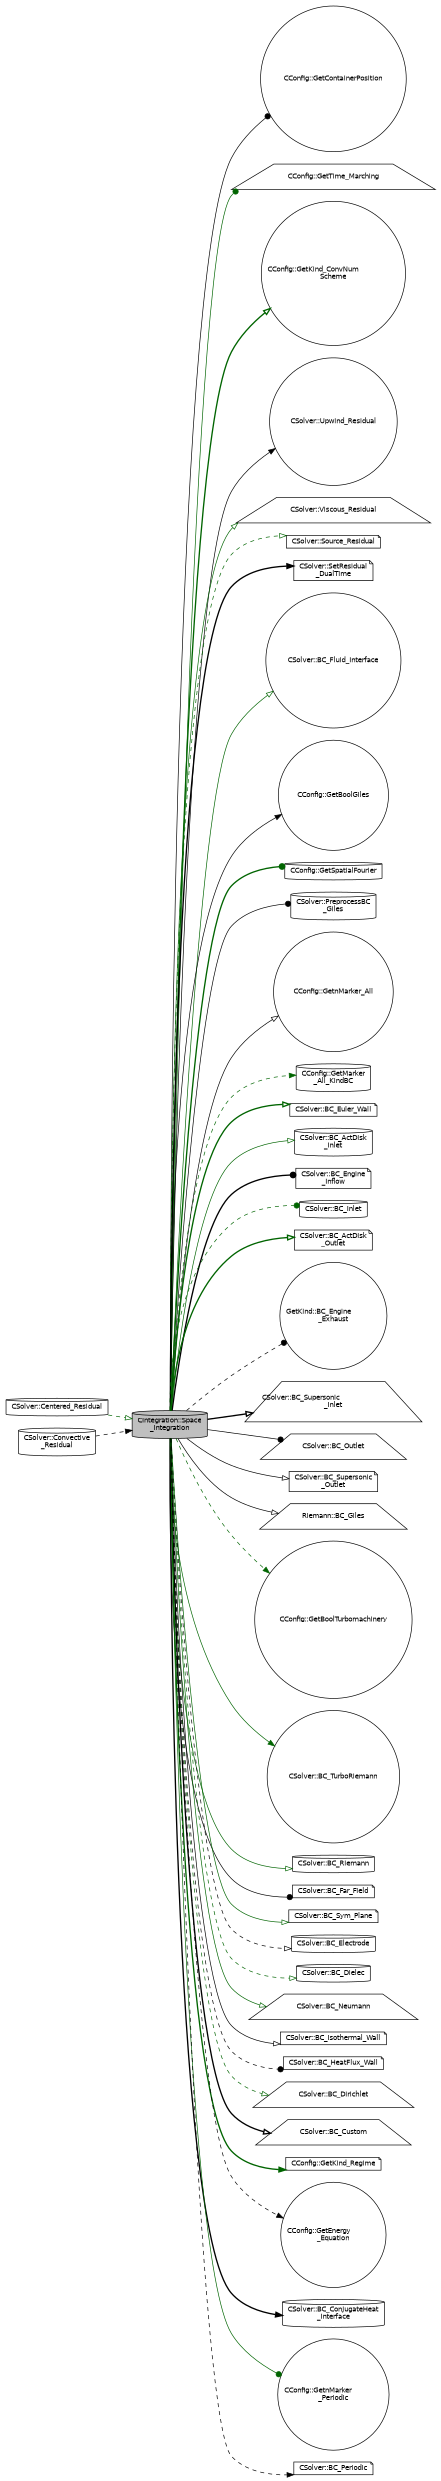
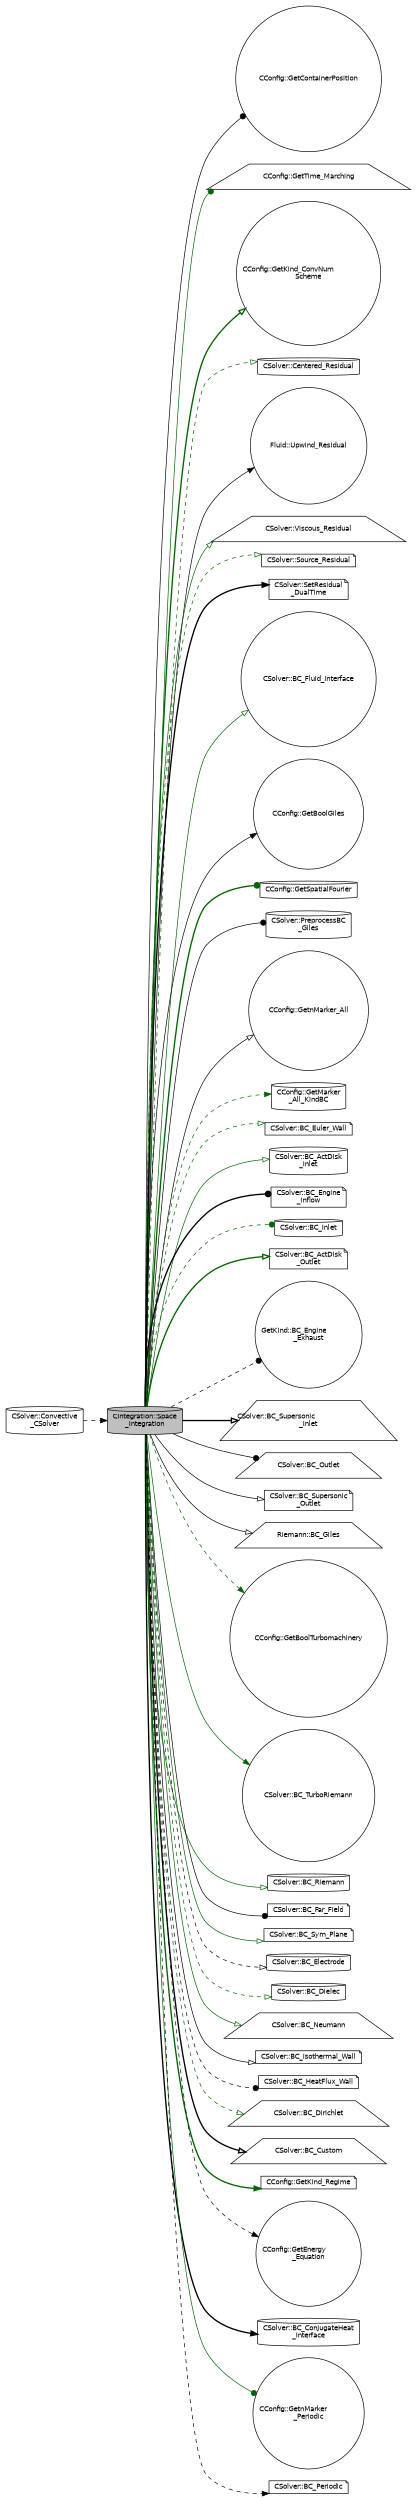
node "CSolver::Upwind_Residual": label "CSolver::Upwind_Residual" -> "Fluid::Upwind_Residual"
edge "CIntegration::Space _Integration" -> "CSolver::BC_Euler_Wall": style bold -> dashed
edge "CSolver::Centered_Residual" -> "CIntegration::Space _Integration": reversed
node "CSolver::Convective _Residual": label "CSolver::Convective _Residual" -> "CSolver::Convective _CSolver"
